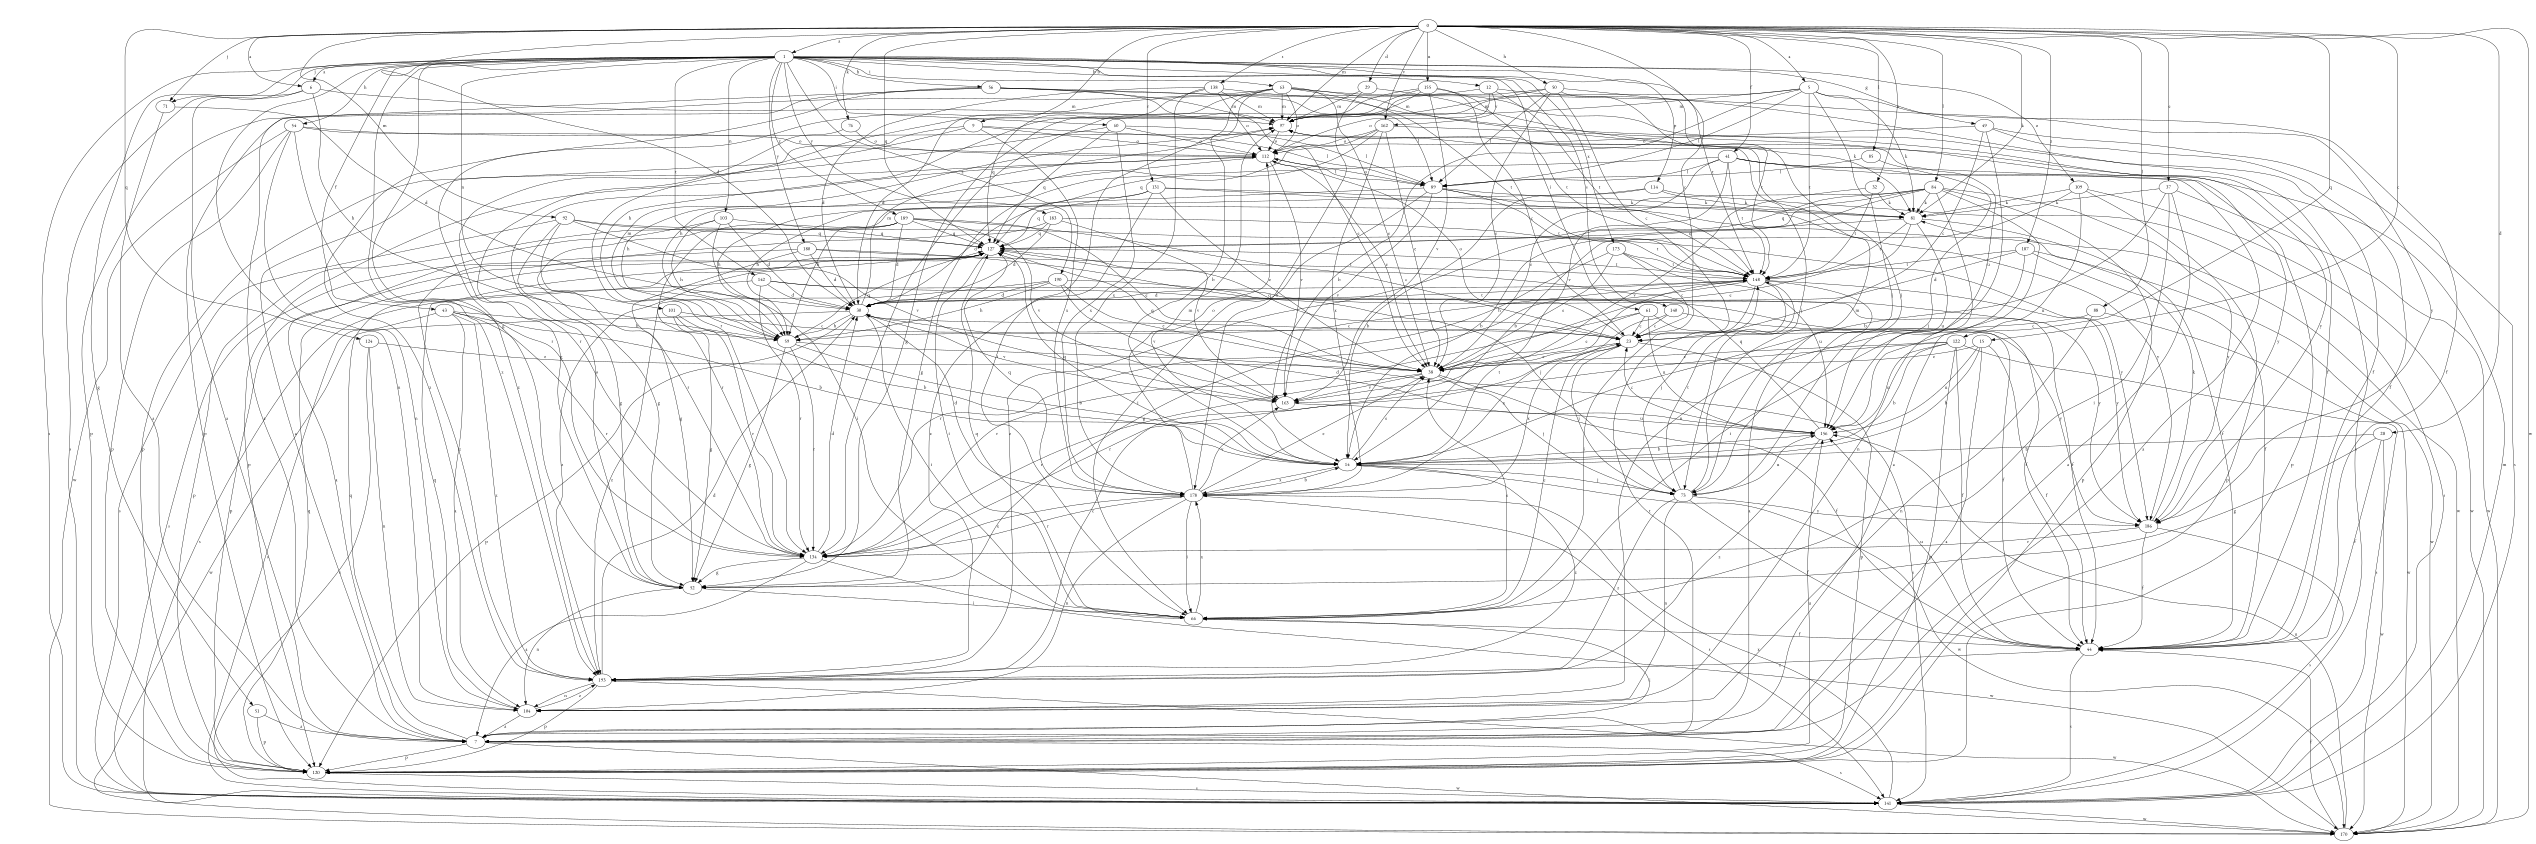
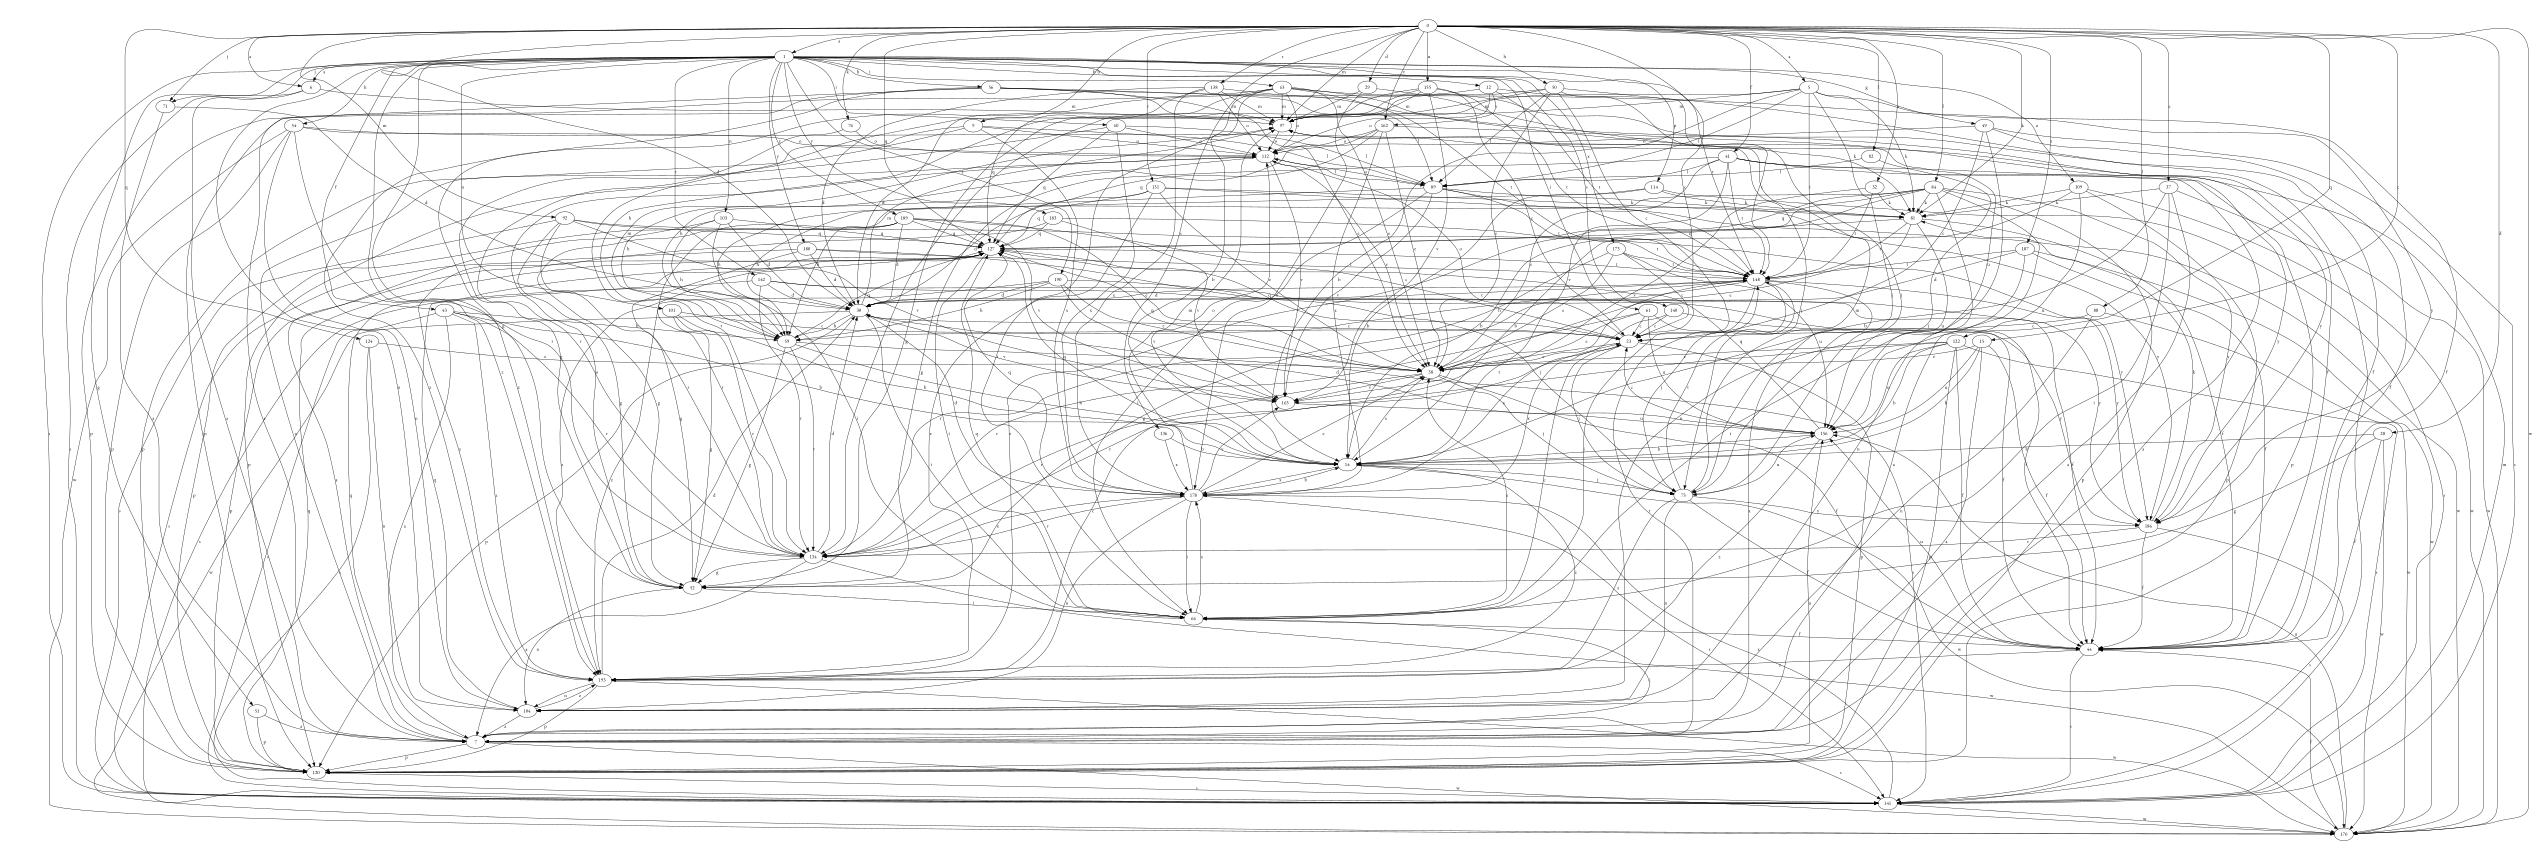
node "85": label "85" -> "82"
edge "6" -> "59": removed, label "h"
edge "183" -> "30": removed, label "d"
node "136": added
edge "43" -> "104": now "43" -> "7"
